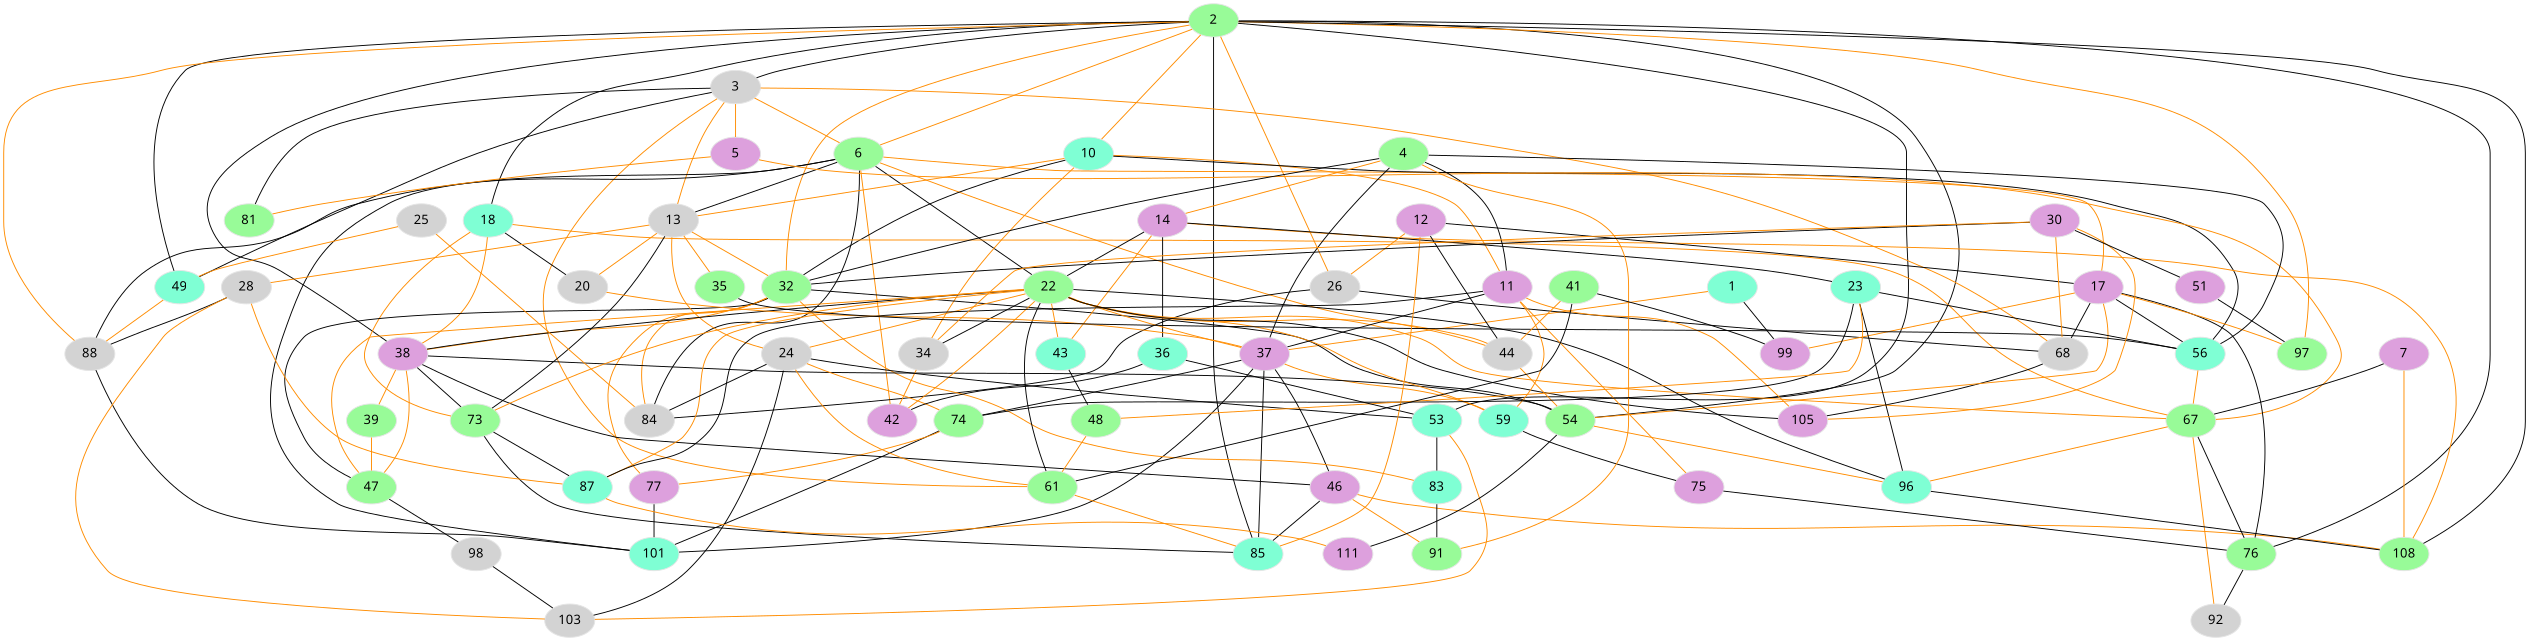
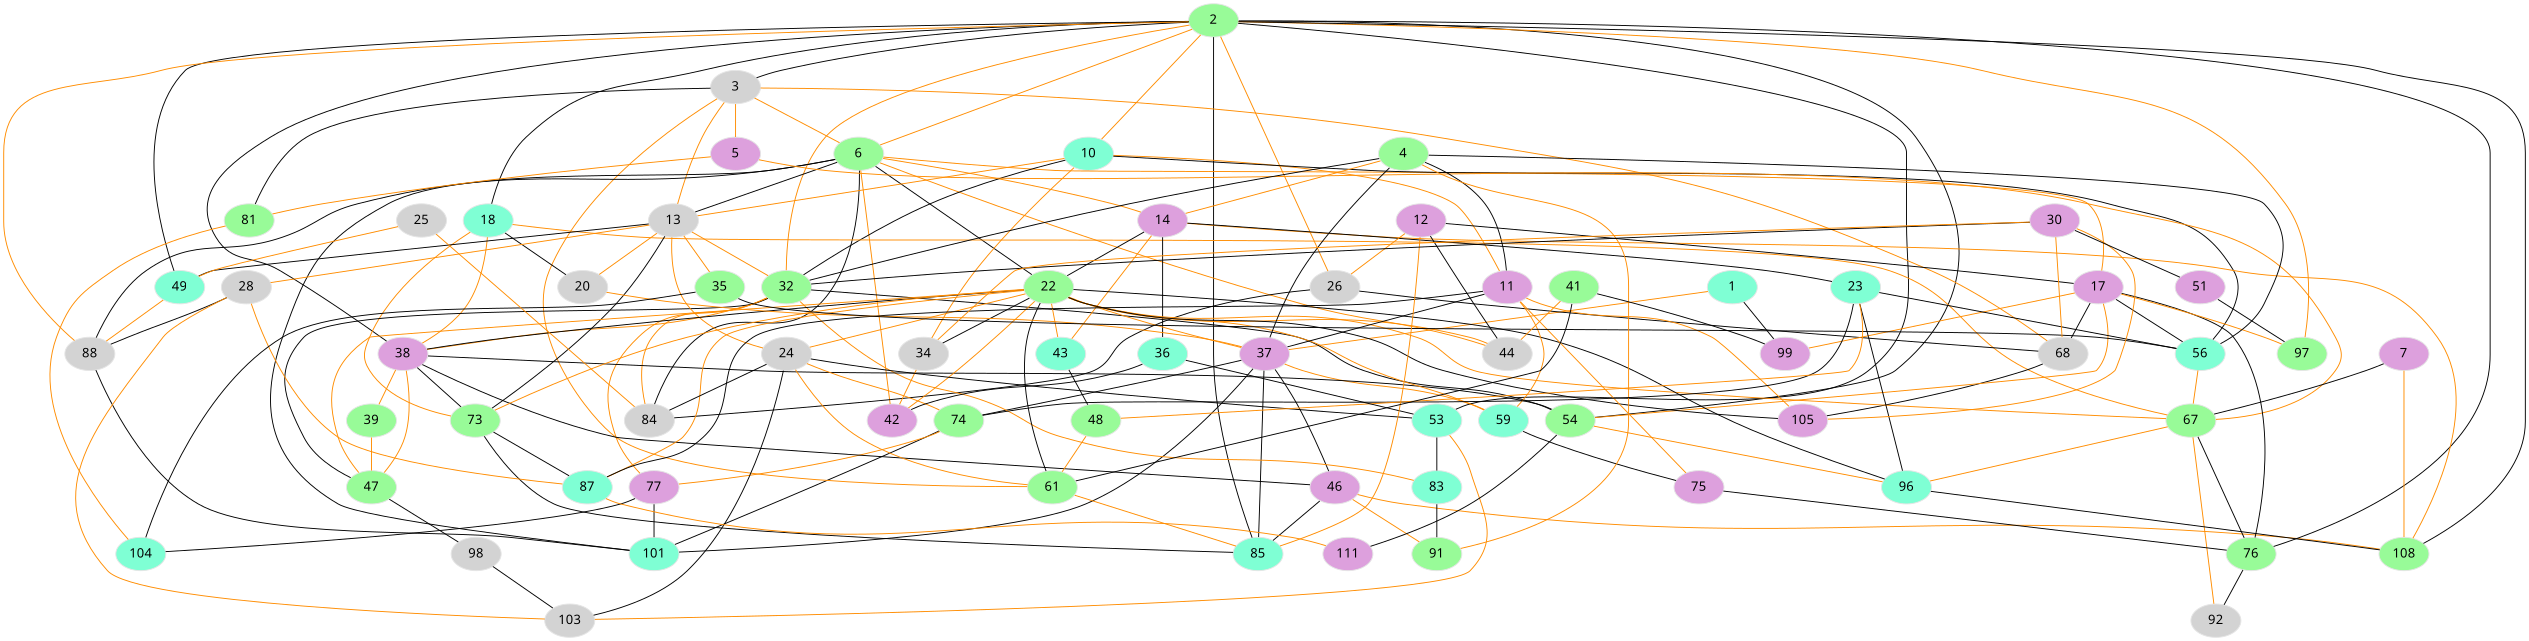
edge "3" -- "49": now "13" -- "49"
edge "6" -- "14": added
edge "44" -- "54": removed
node "104": added
